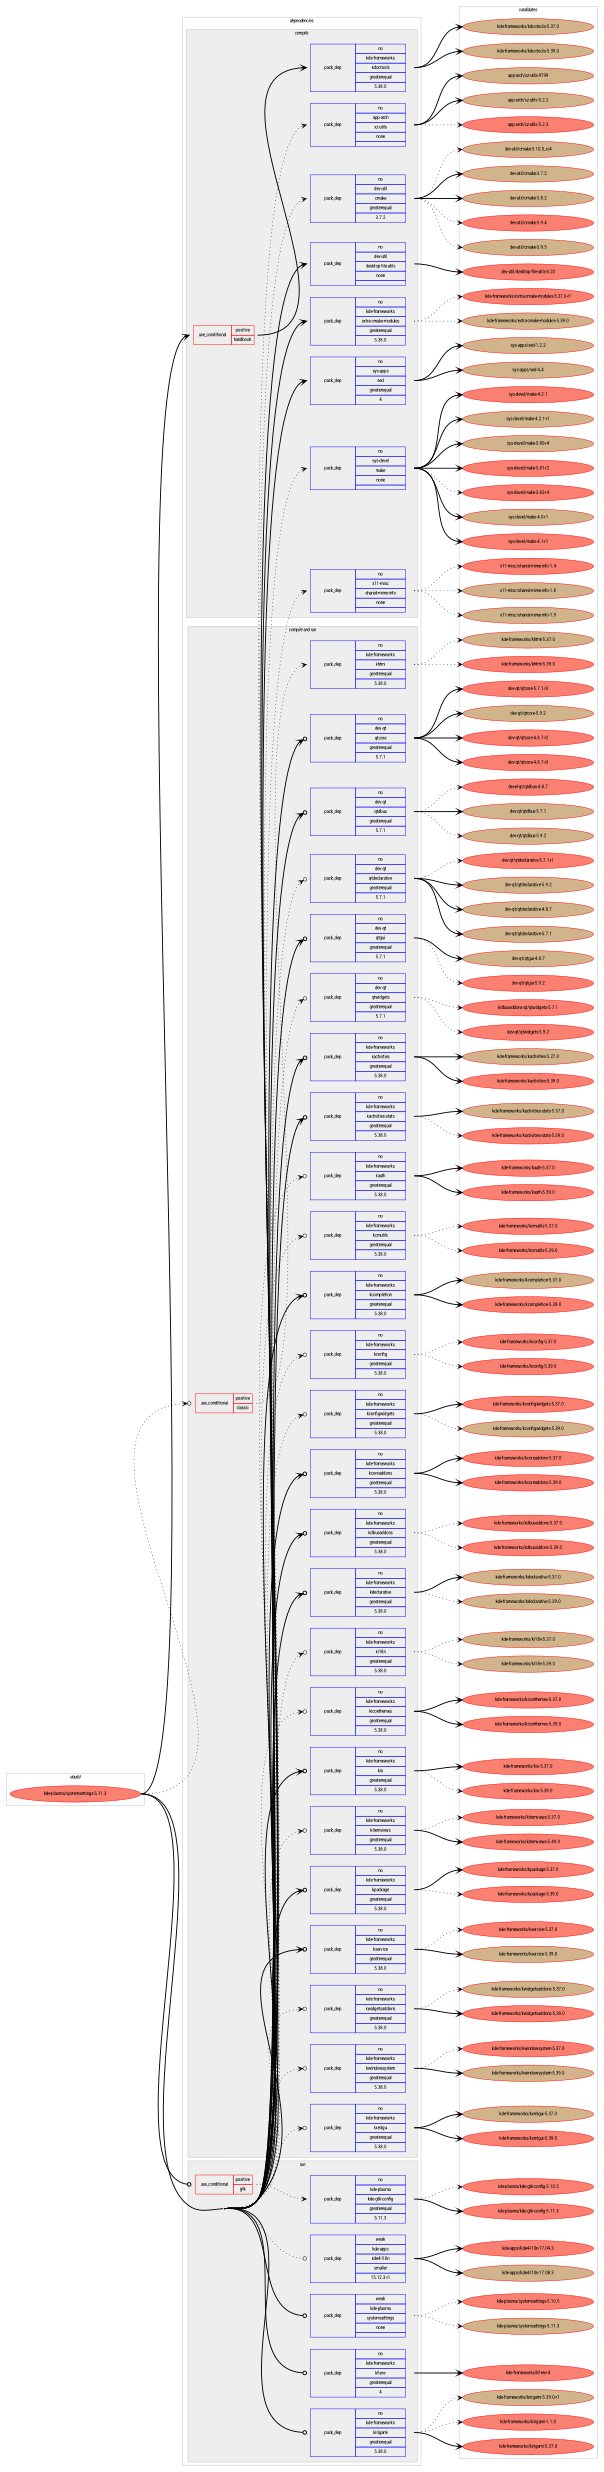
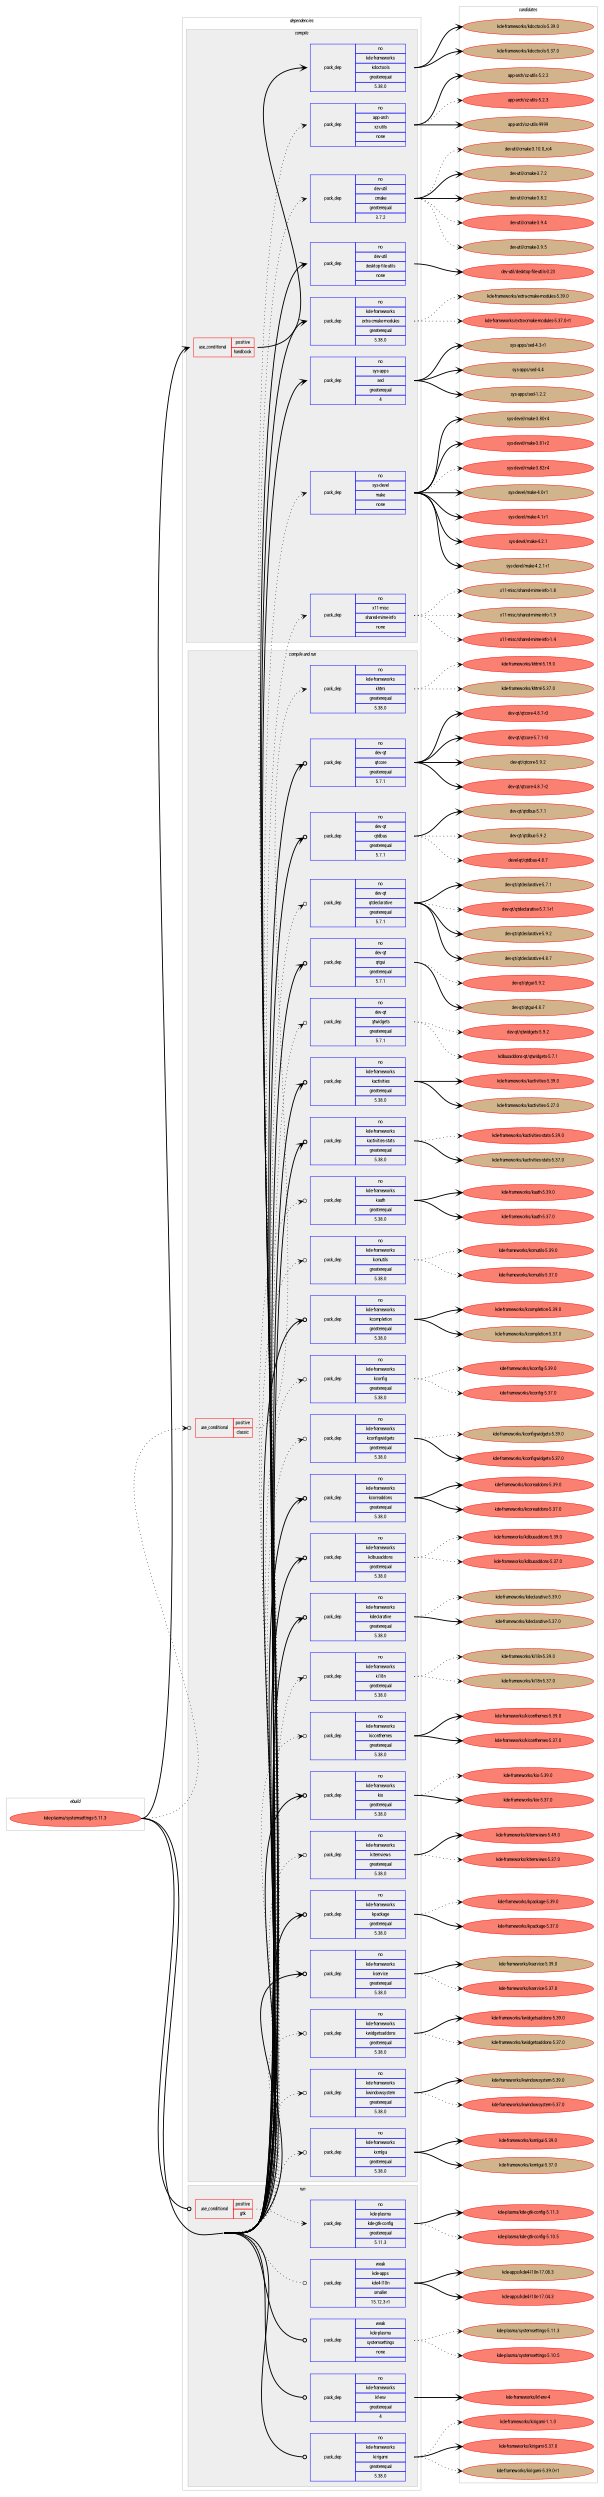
node "app-arch/xz-utils-9799": label "app-arch/xz-utils-9799" -> "app-arch/xz-utils-9999"
node "sys-apps/sed-4.3-r1": added
node "kde-frameworks/khtml-5.39.0": label "kde-frameworks/khtml-5.39.0" -> "kde-frameworks/khtml-5.19.0"
